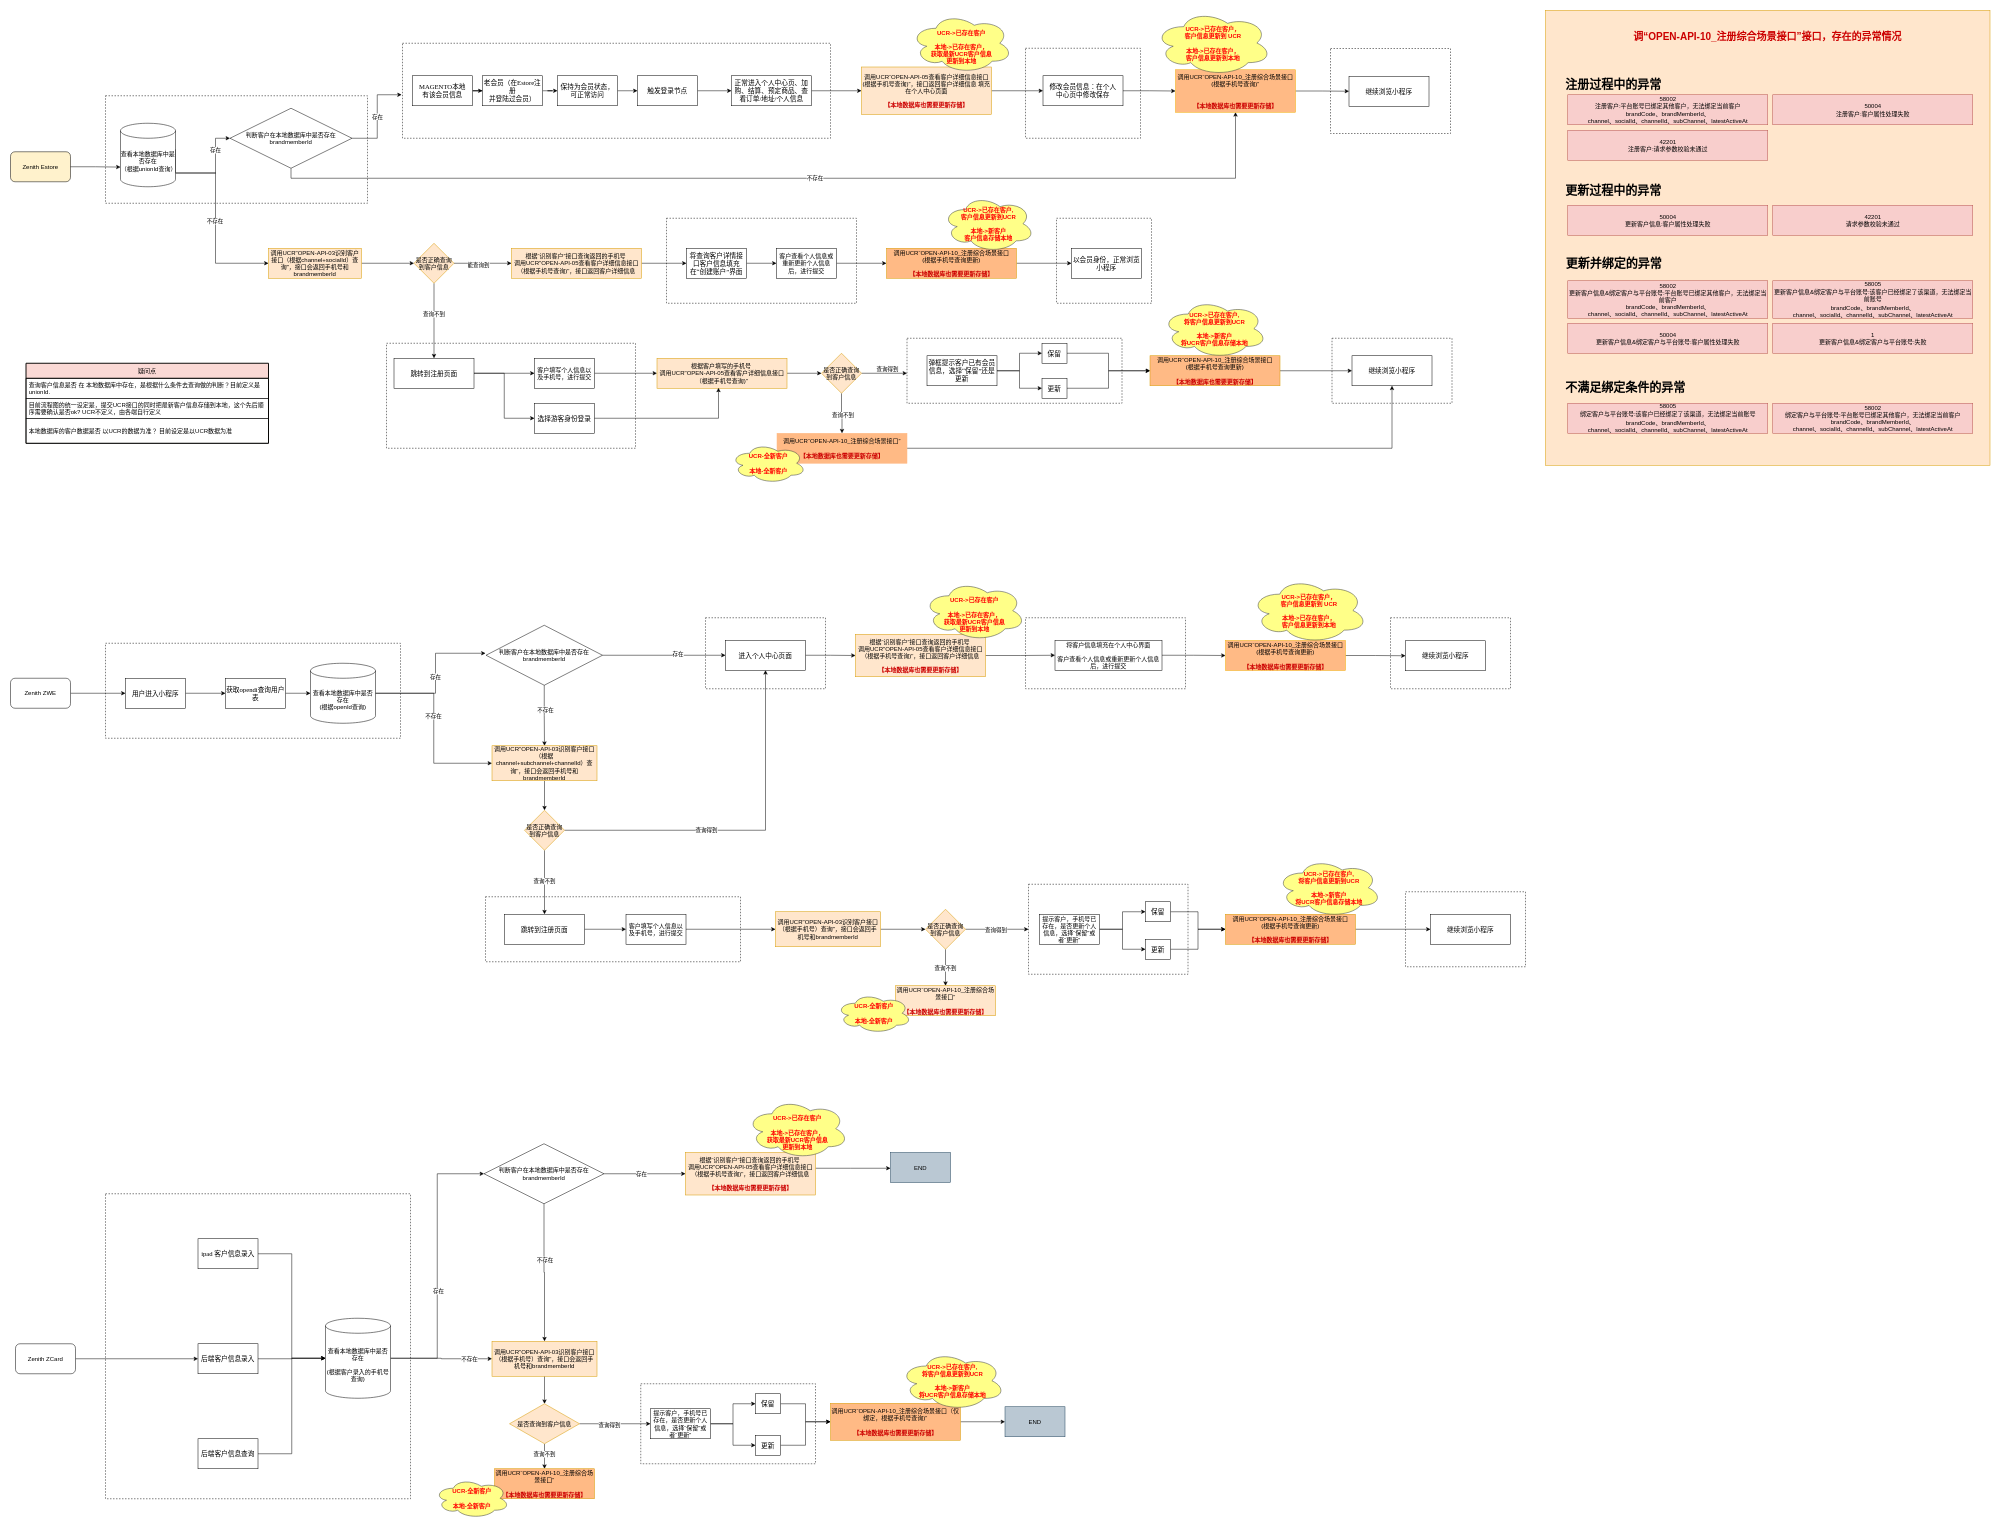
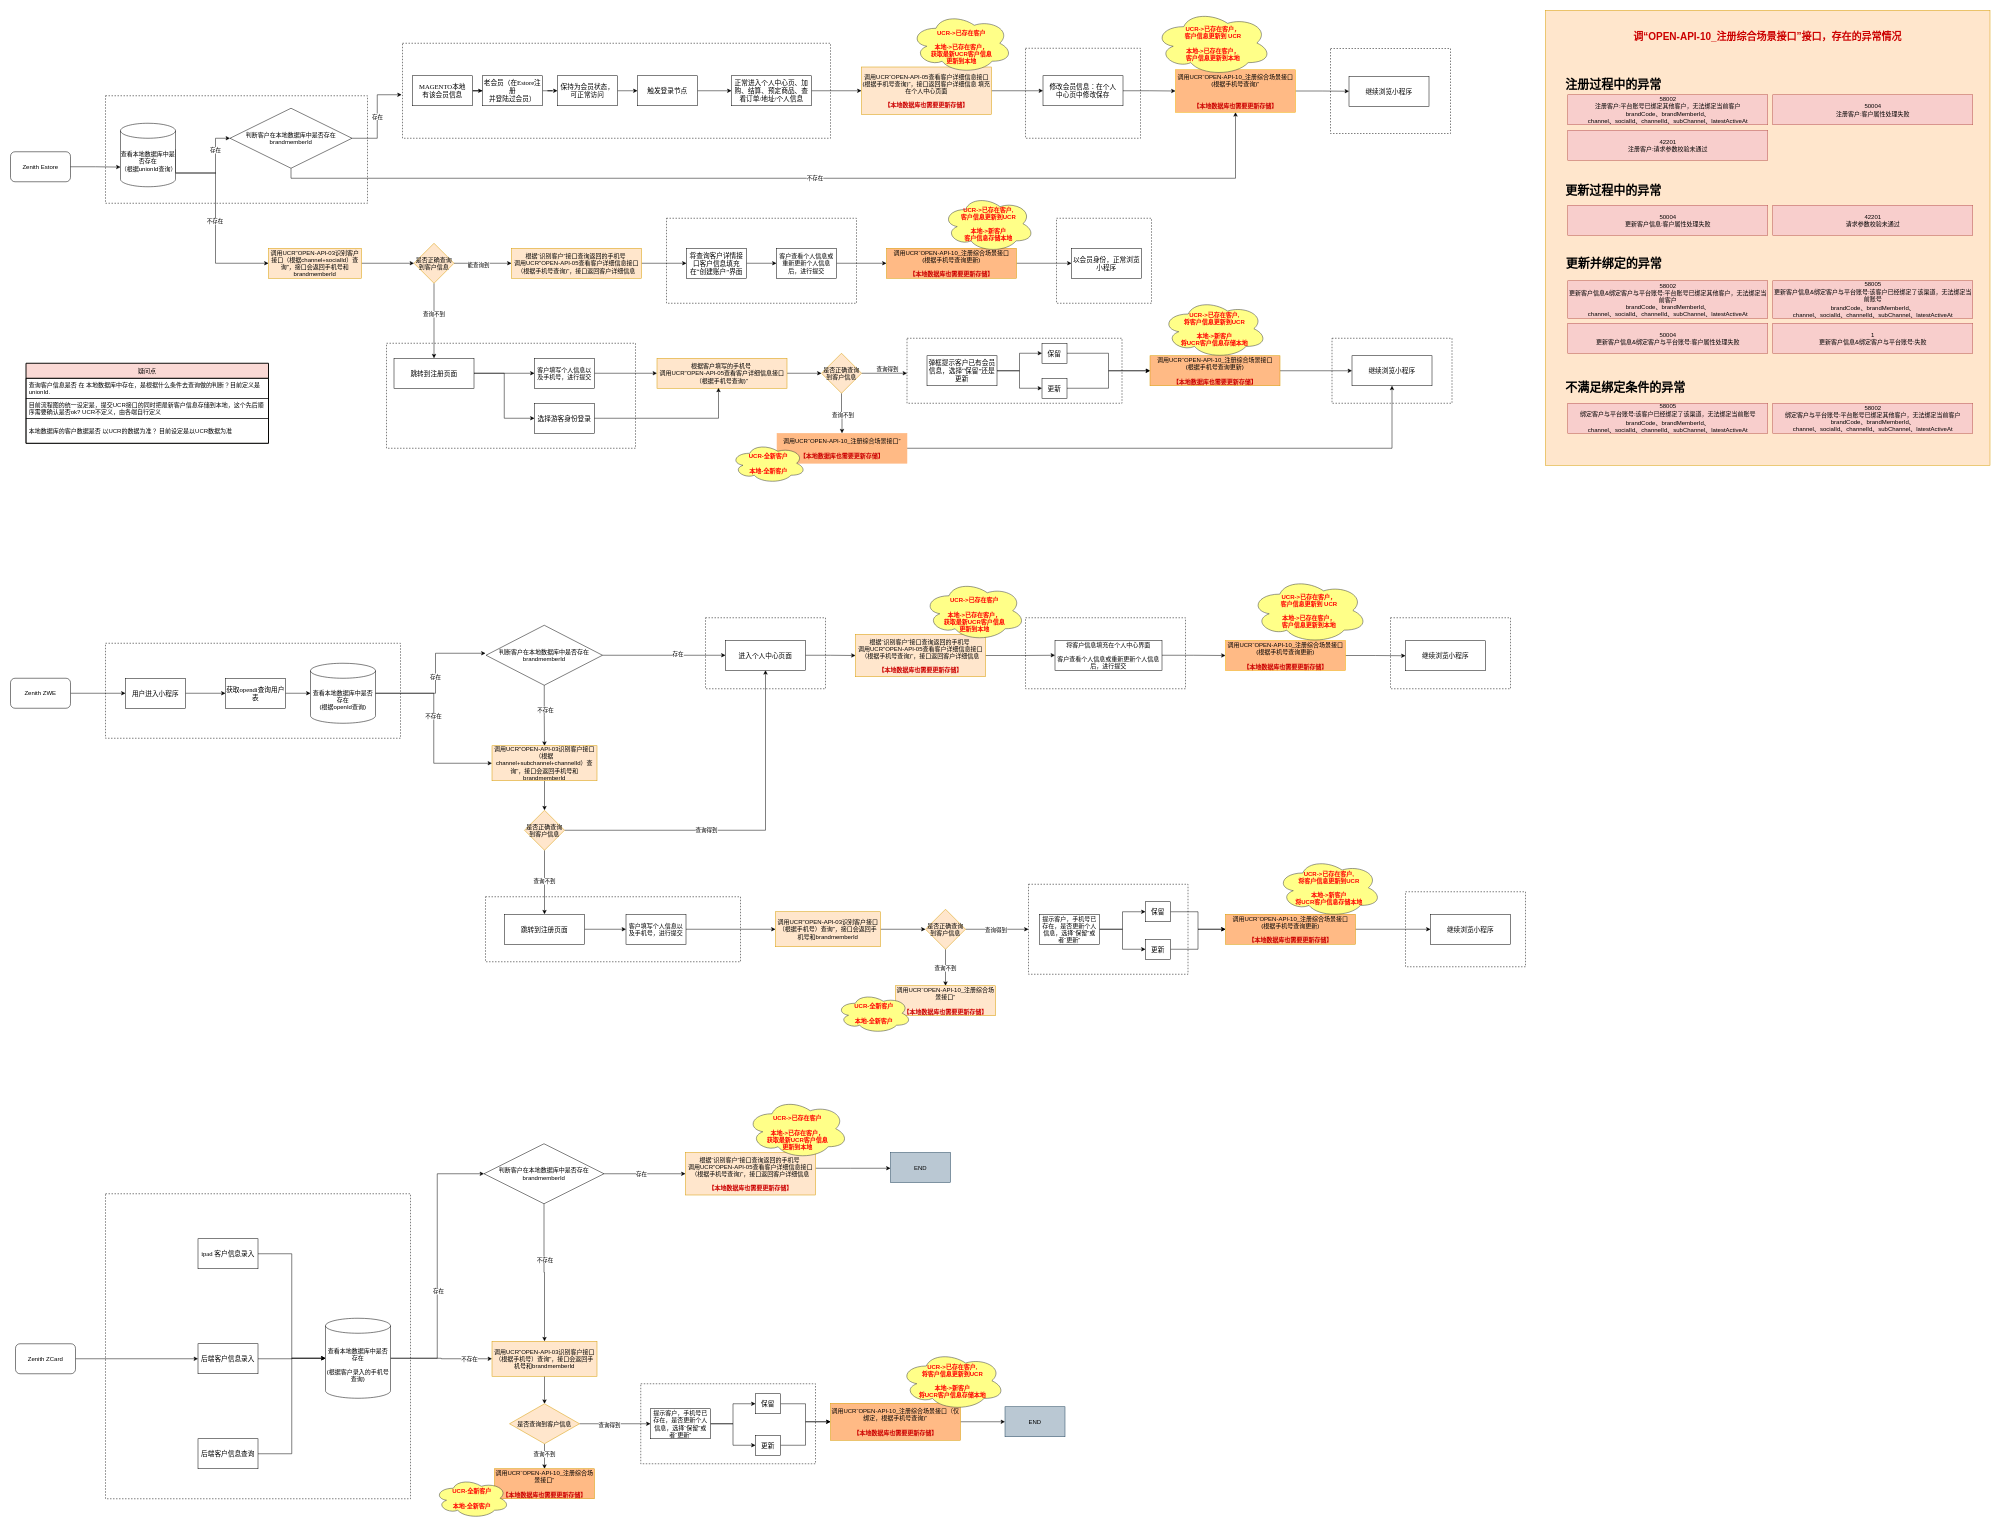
node "Zenith Estore": fillcolor #fff2cc -> #ffffff
